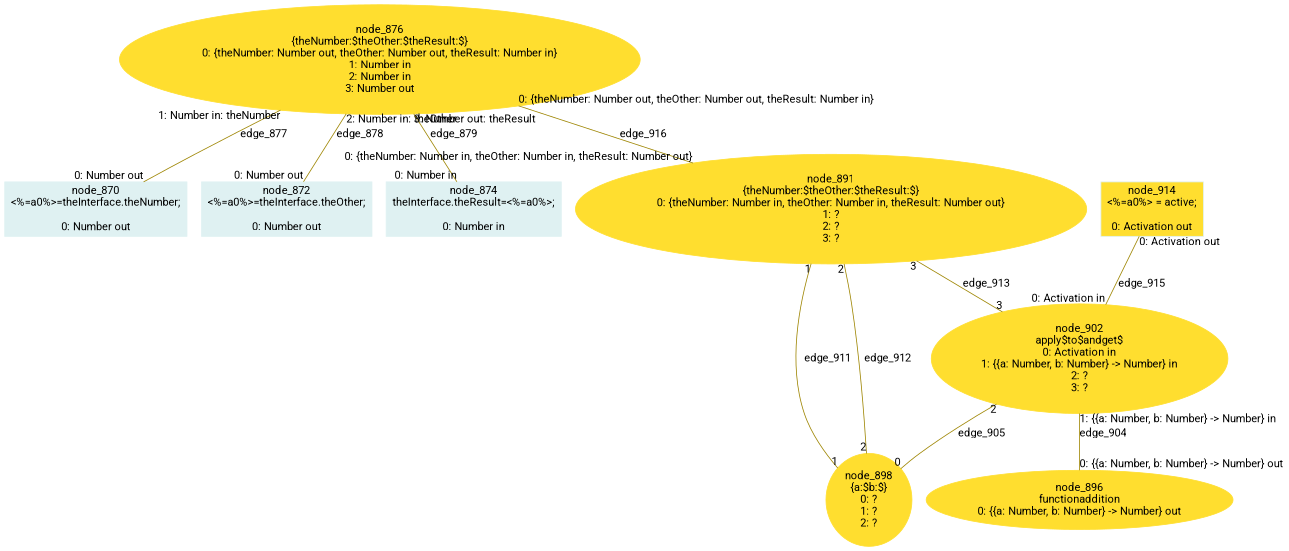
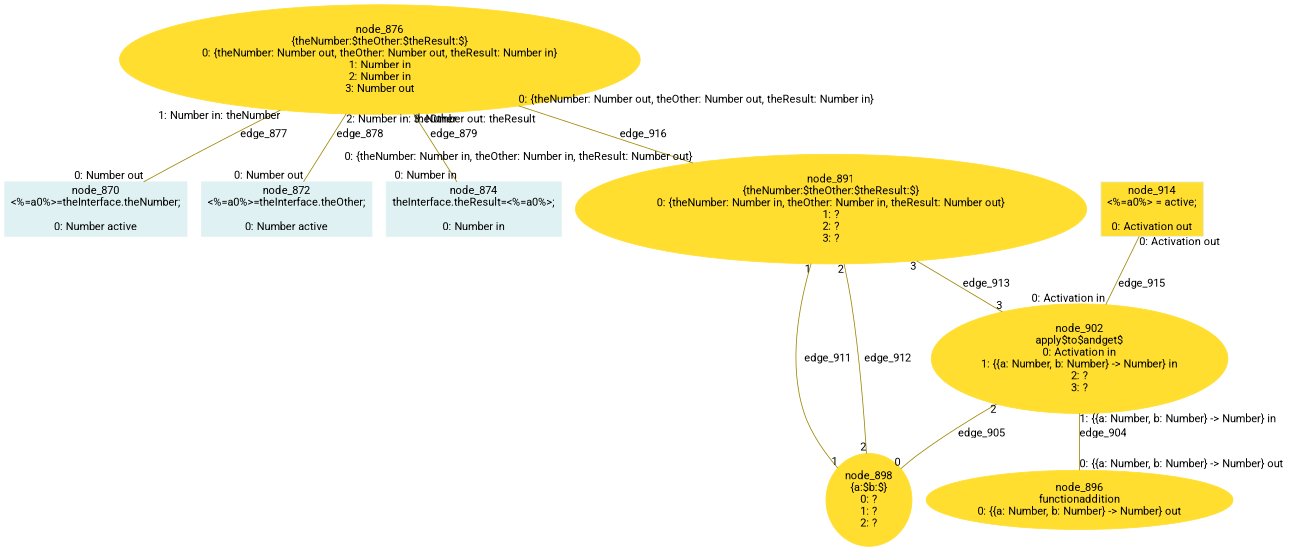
node "node_870 <%=a0%>=theInterface.theNumber; 0: Number out": label "node_870 <%=a0%>=theInterface.theNumber; 0: Number out" -> "node_870 <%=a0%>=theInterface.theNumber; 0: Number active"
node "node_872 <%=a0%>=theInterface.theOther; 0: Number out": label "node_872 <%=a0%>=theInterface.theOther; 0: Number out" -> "node_872 <%=a0%>=theInterface.theOther; 0: Number active"
